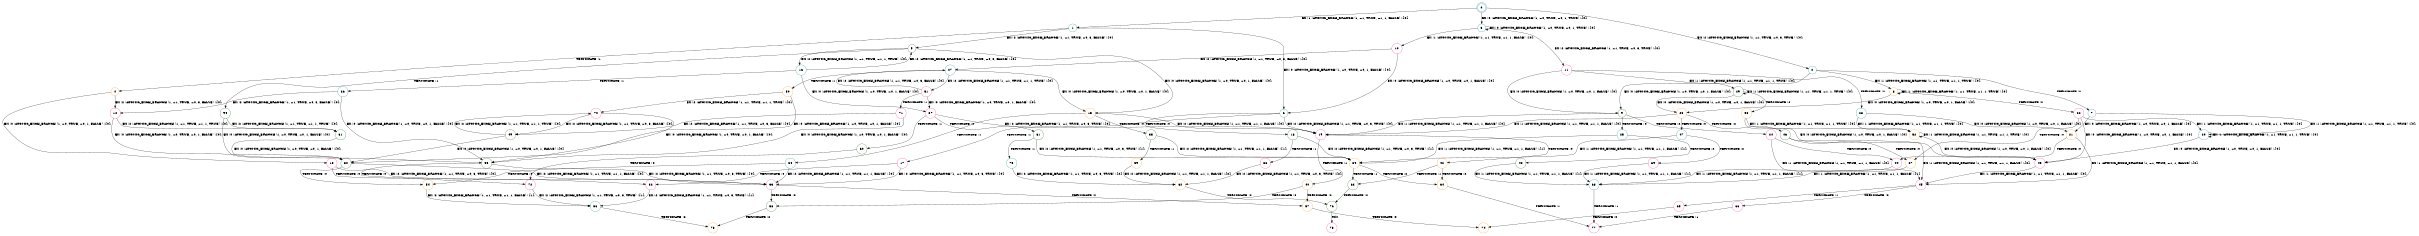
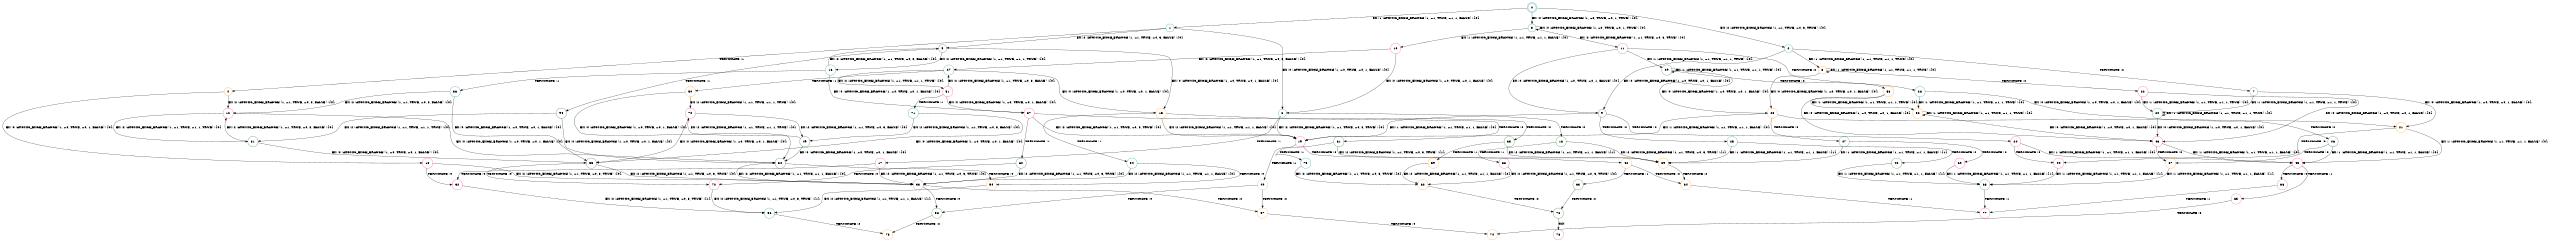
node "71": color deeppink -> teal
edge "31" -> "12": added, label "EX !2 !ATOMIC_EXCH_BRANCH (1, +1, TRUE, +0, 3, FALSE) !{0}"
edge "22" -> "67": now "43" -> "67"
edge "39" -> "63": removed, label "TERMINATE !1"
edge "60" -> "33": added, label "EX !2 !ATOMIC_EXCH_BRANCH (1, +1, TRUE, +0, 3, TRUE) !{0}"
